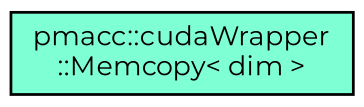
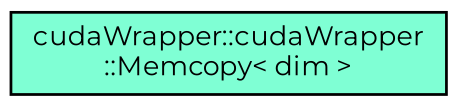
node "pmacc::cudaWrapper ::Memcopy< dim >": label "pmacc::cudaWrapper ::Memcopy< dim >" -> "cudaWrapper::cudaWrapper ::Memcopy< dim >"
